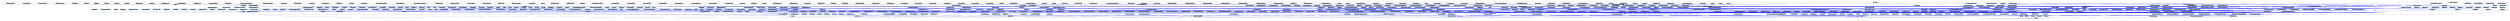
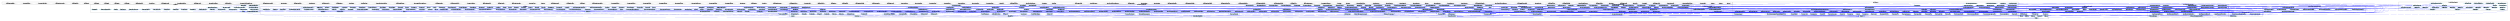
node "def_PCMext_querySystemCalls": removed
